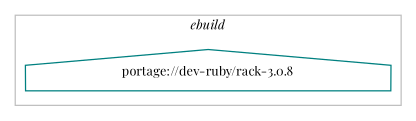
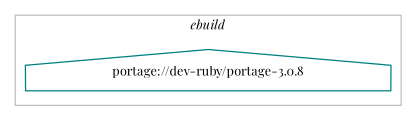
node "portage://dev-ruby/rack-3.0.8": label "portage://dev-ruby/rack-3.0.8" -> "portage://dev-ruby/portage-3.0.8"
